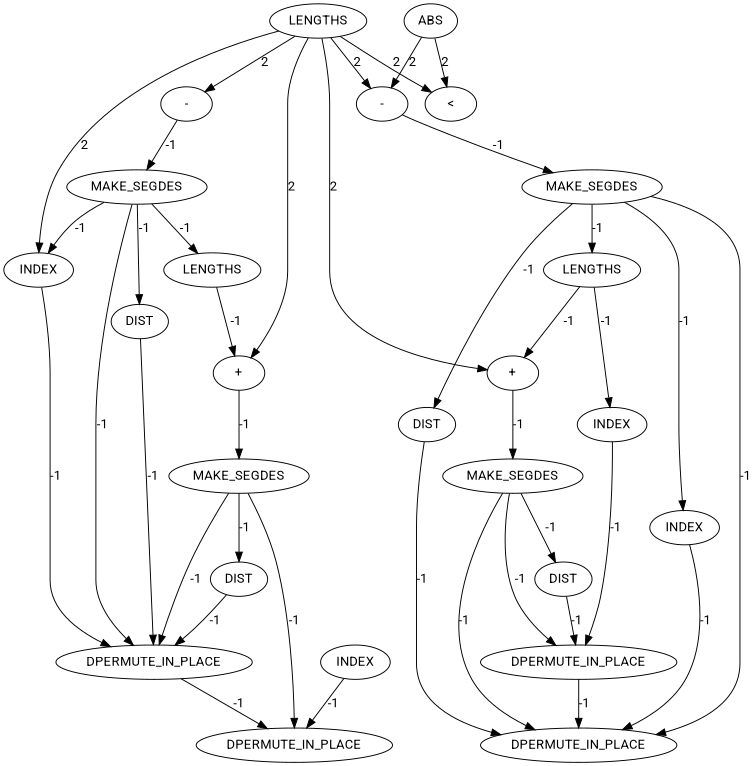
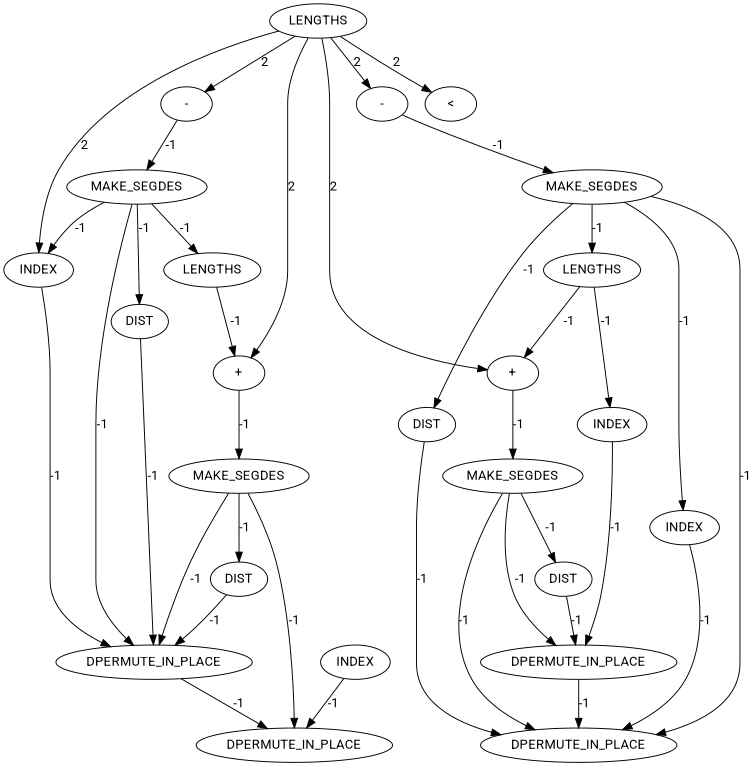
node "ABS": removed
